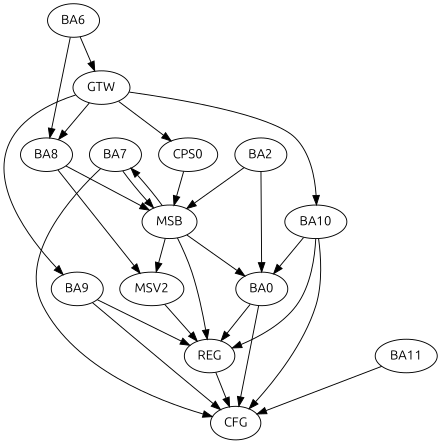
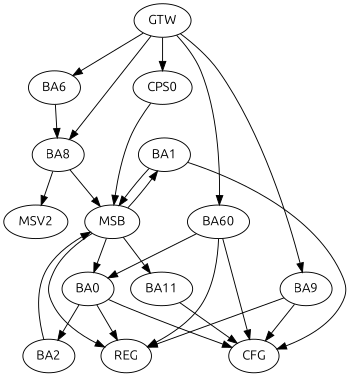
edge "BA6" -> "GTW": reversed
node "BA7": label "BA7" -> "BA1"
edge "BA2" -> "BA0": reversed
node "BA10": label "BA10" -> "BA60"
edge "MSB" -> "MSV2": now "MSB" -> "BA11"
edge "MSV2" -> "REG": removed
edge "REG" -> "CFG": removed
